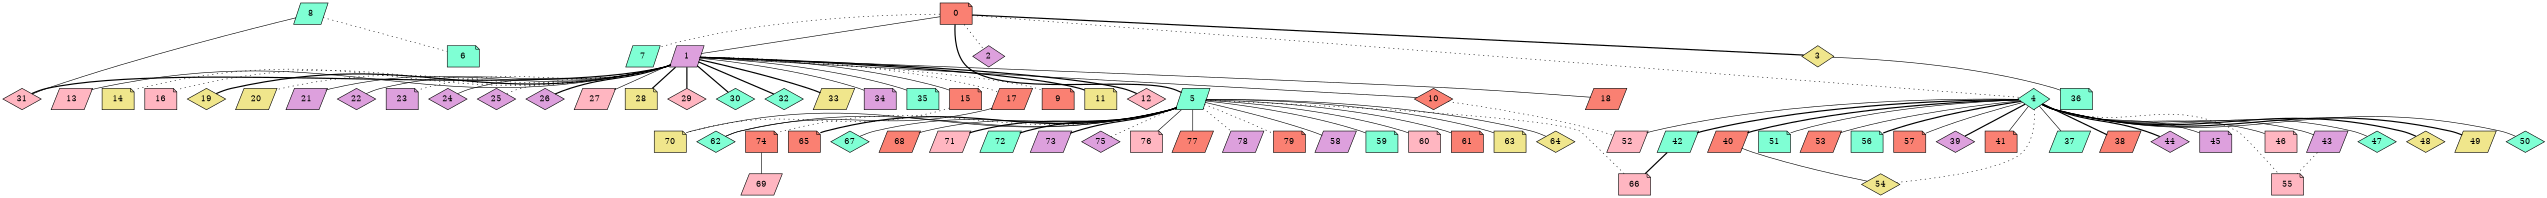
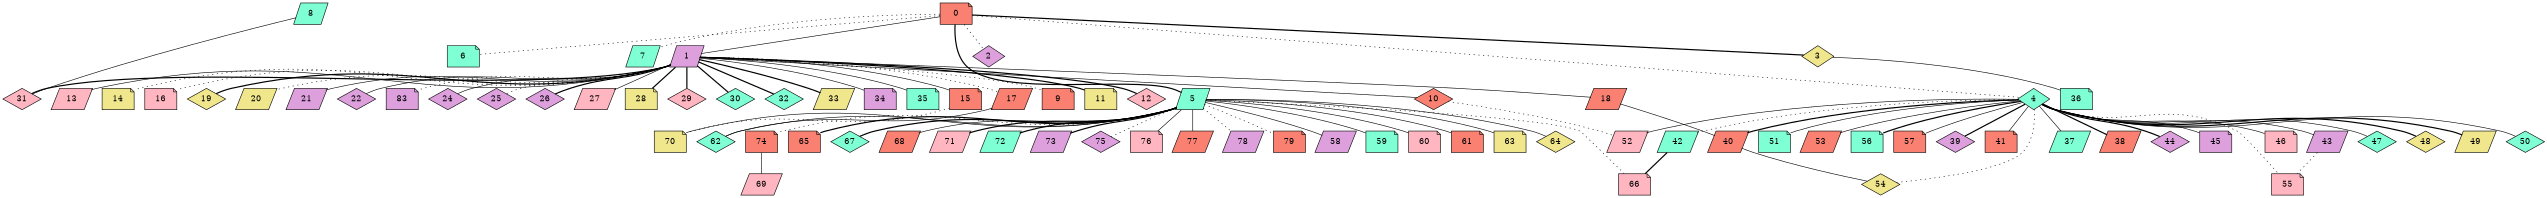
edge "8" -- "6": now "0" -- "6"
node "23": label "23" -> "83"
edge "4" -- "42": style bold -> dotted
edge "18" -- "40": added
edge "5" -- "67": style solid -> bold
